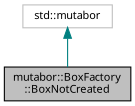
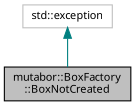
node "std::mutabor": label "std::mutabor" -> "std::exception"
